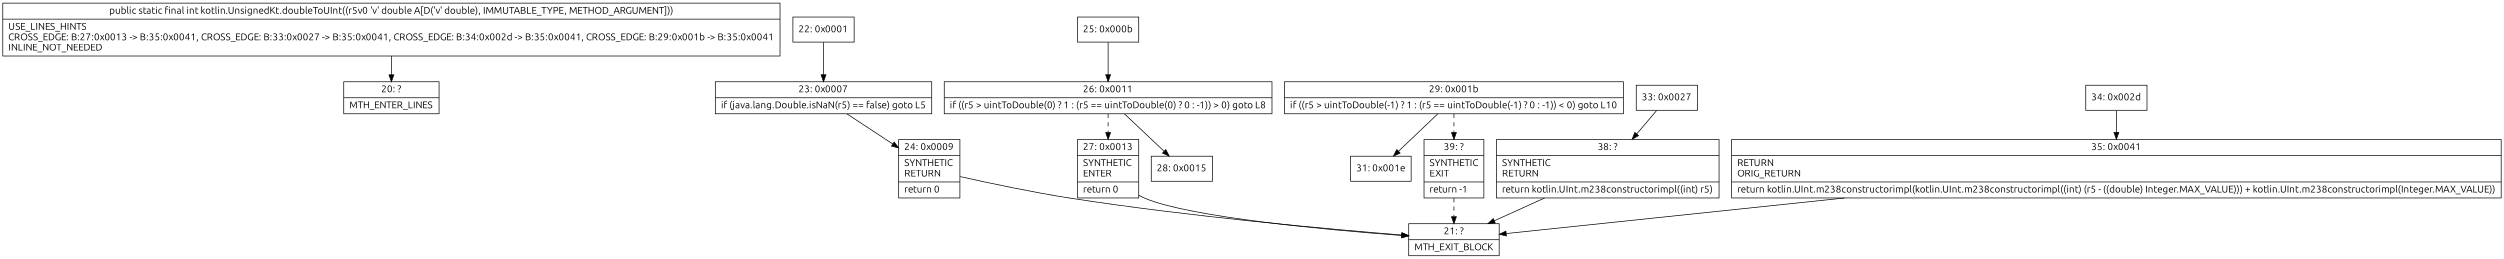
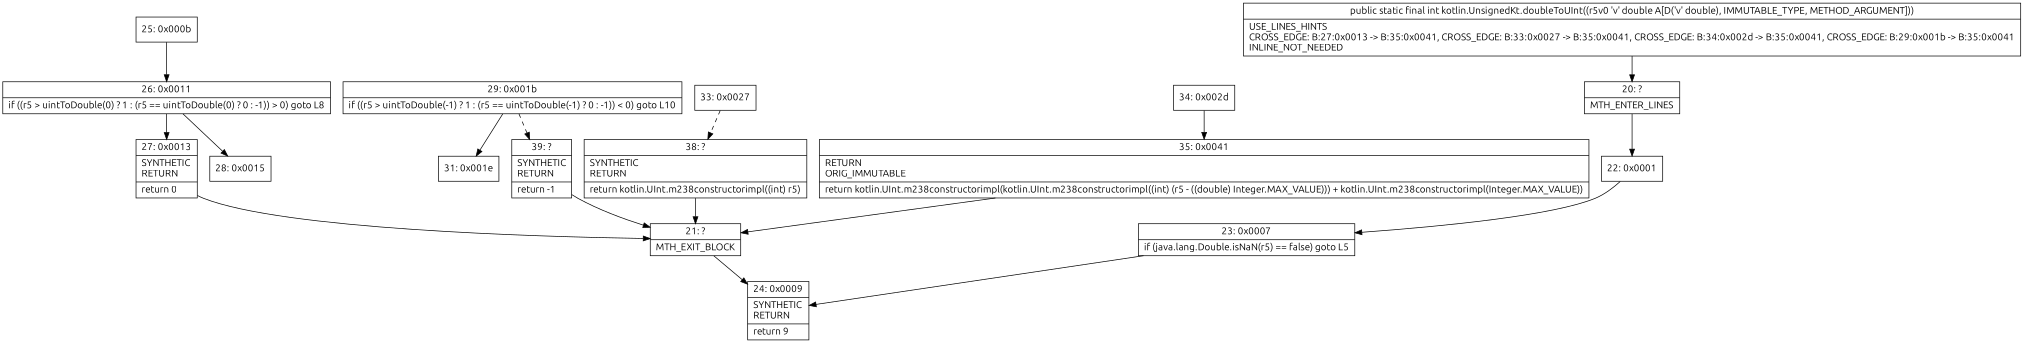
edge "33: 0x0027" -> "38: ?": style solid -> dashed
edge "26: 0x0011" -> "27: 0x0013": style dashed -> solid
edge "20: ?" -> "22: 0x0001": added
node "27: 0x0013": text "ENTER" -> "RETURN"
node "39: ?": text "EXIT" -> "RETURN"
node "35: 0x0041": text "ORIG_RETURN" -> "ORIG_IMMUTABLE"
node "24: 0x0009": text "return 0" -> "return 9"
edge "39: ?" -> "21: ?": style dashed -> solid
edge "24: 0x0009" -> "21: ?": reversed
